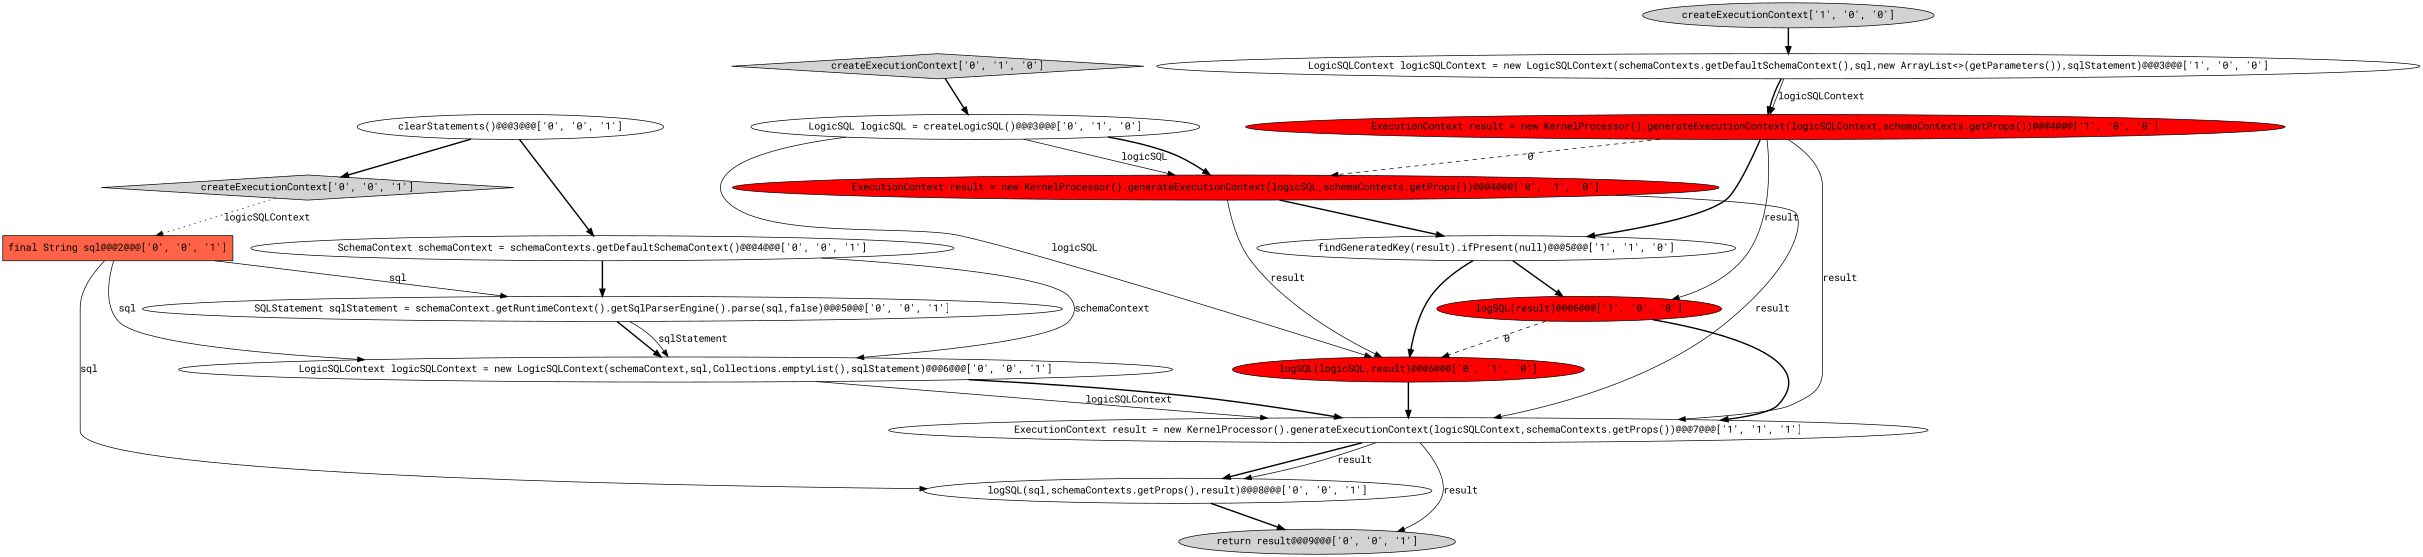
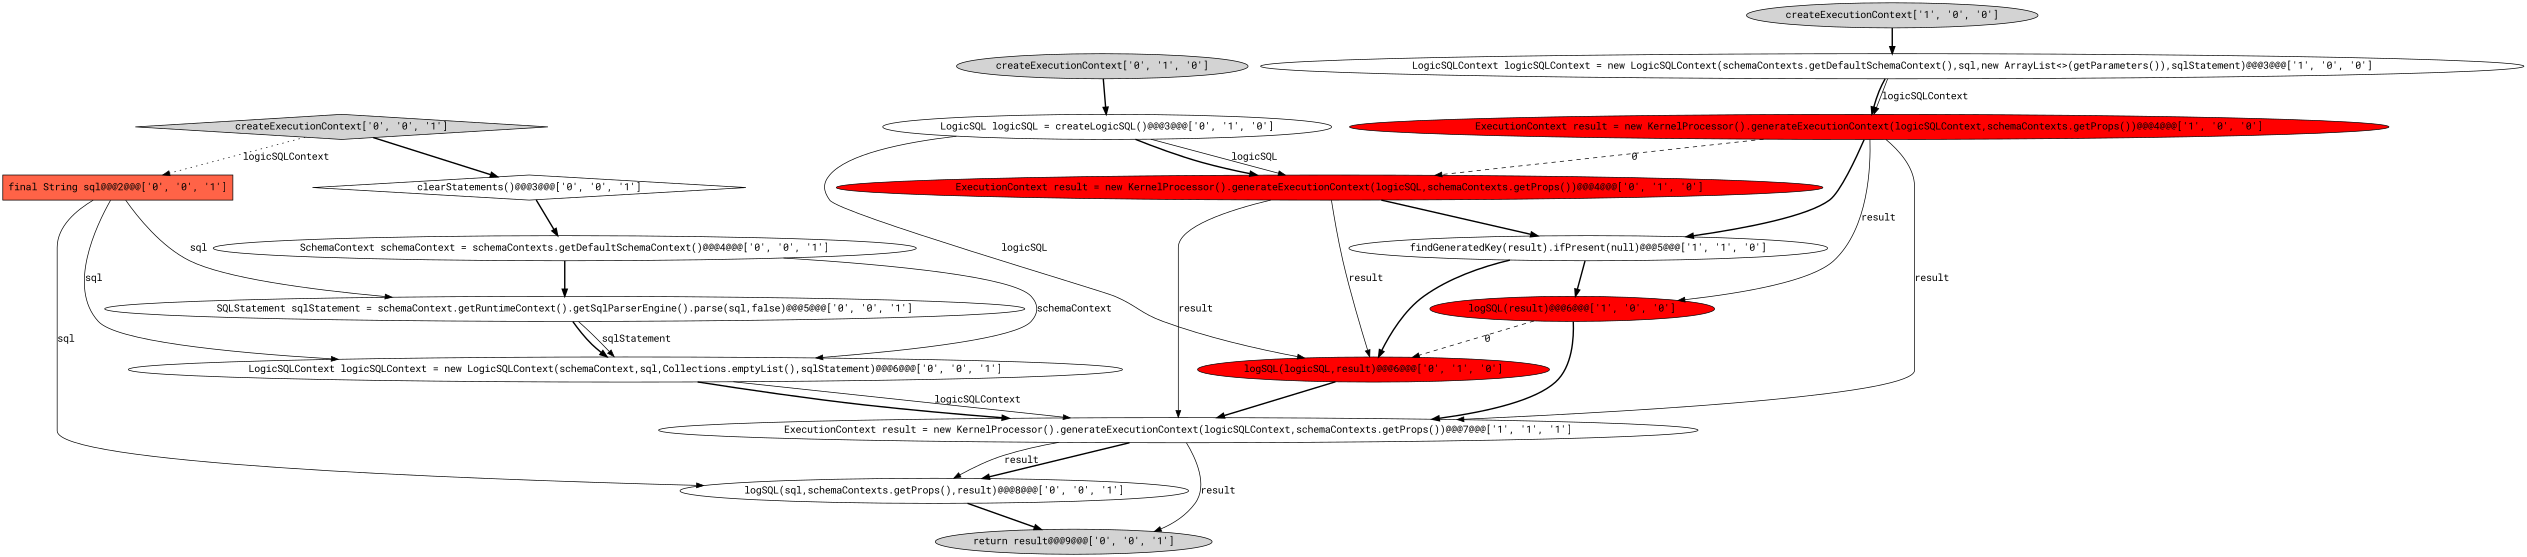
node "createExecutionContext['0', '1', '0']": shape diamond -> ellipse
node "clearStatements()@@@3@@@['0', '0', '1']": shape ellipse -> diamond
edge "clearStatements()@@@3@@@['0', '0', '1']" -> "createExecutionContext['0', '0', '1']": reversed
